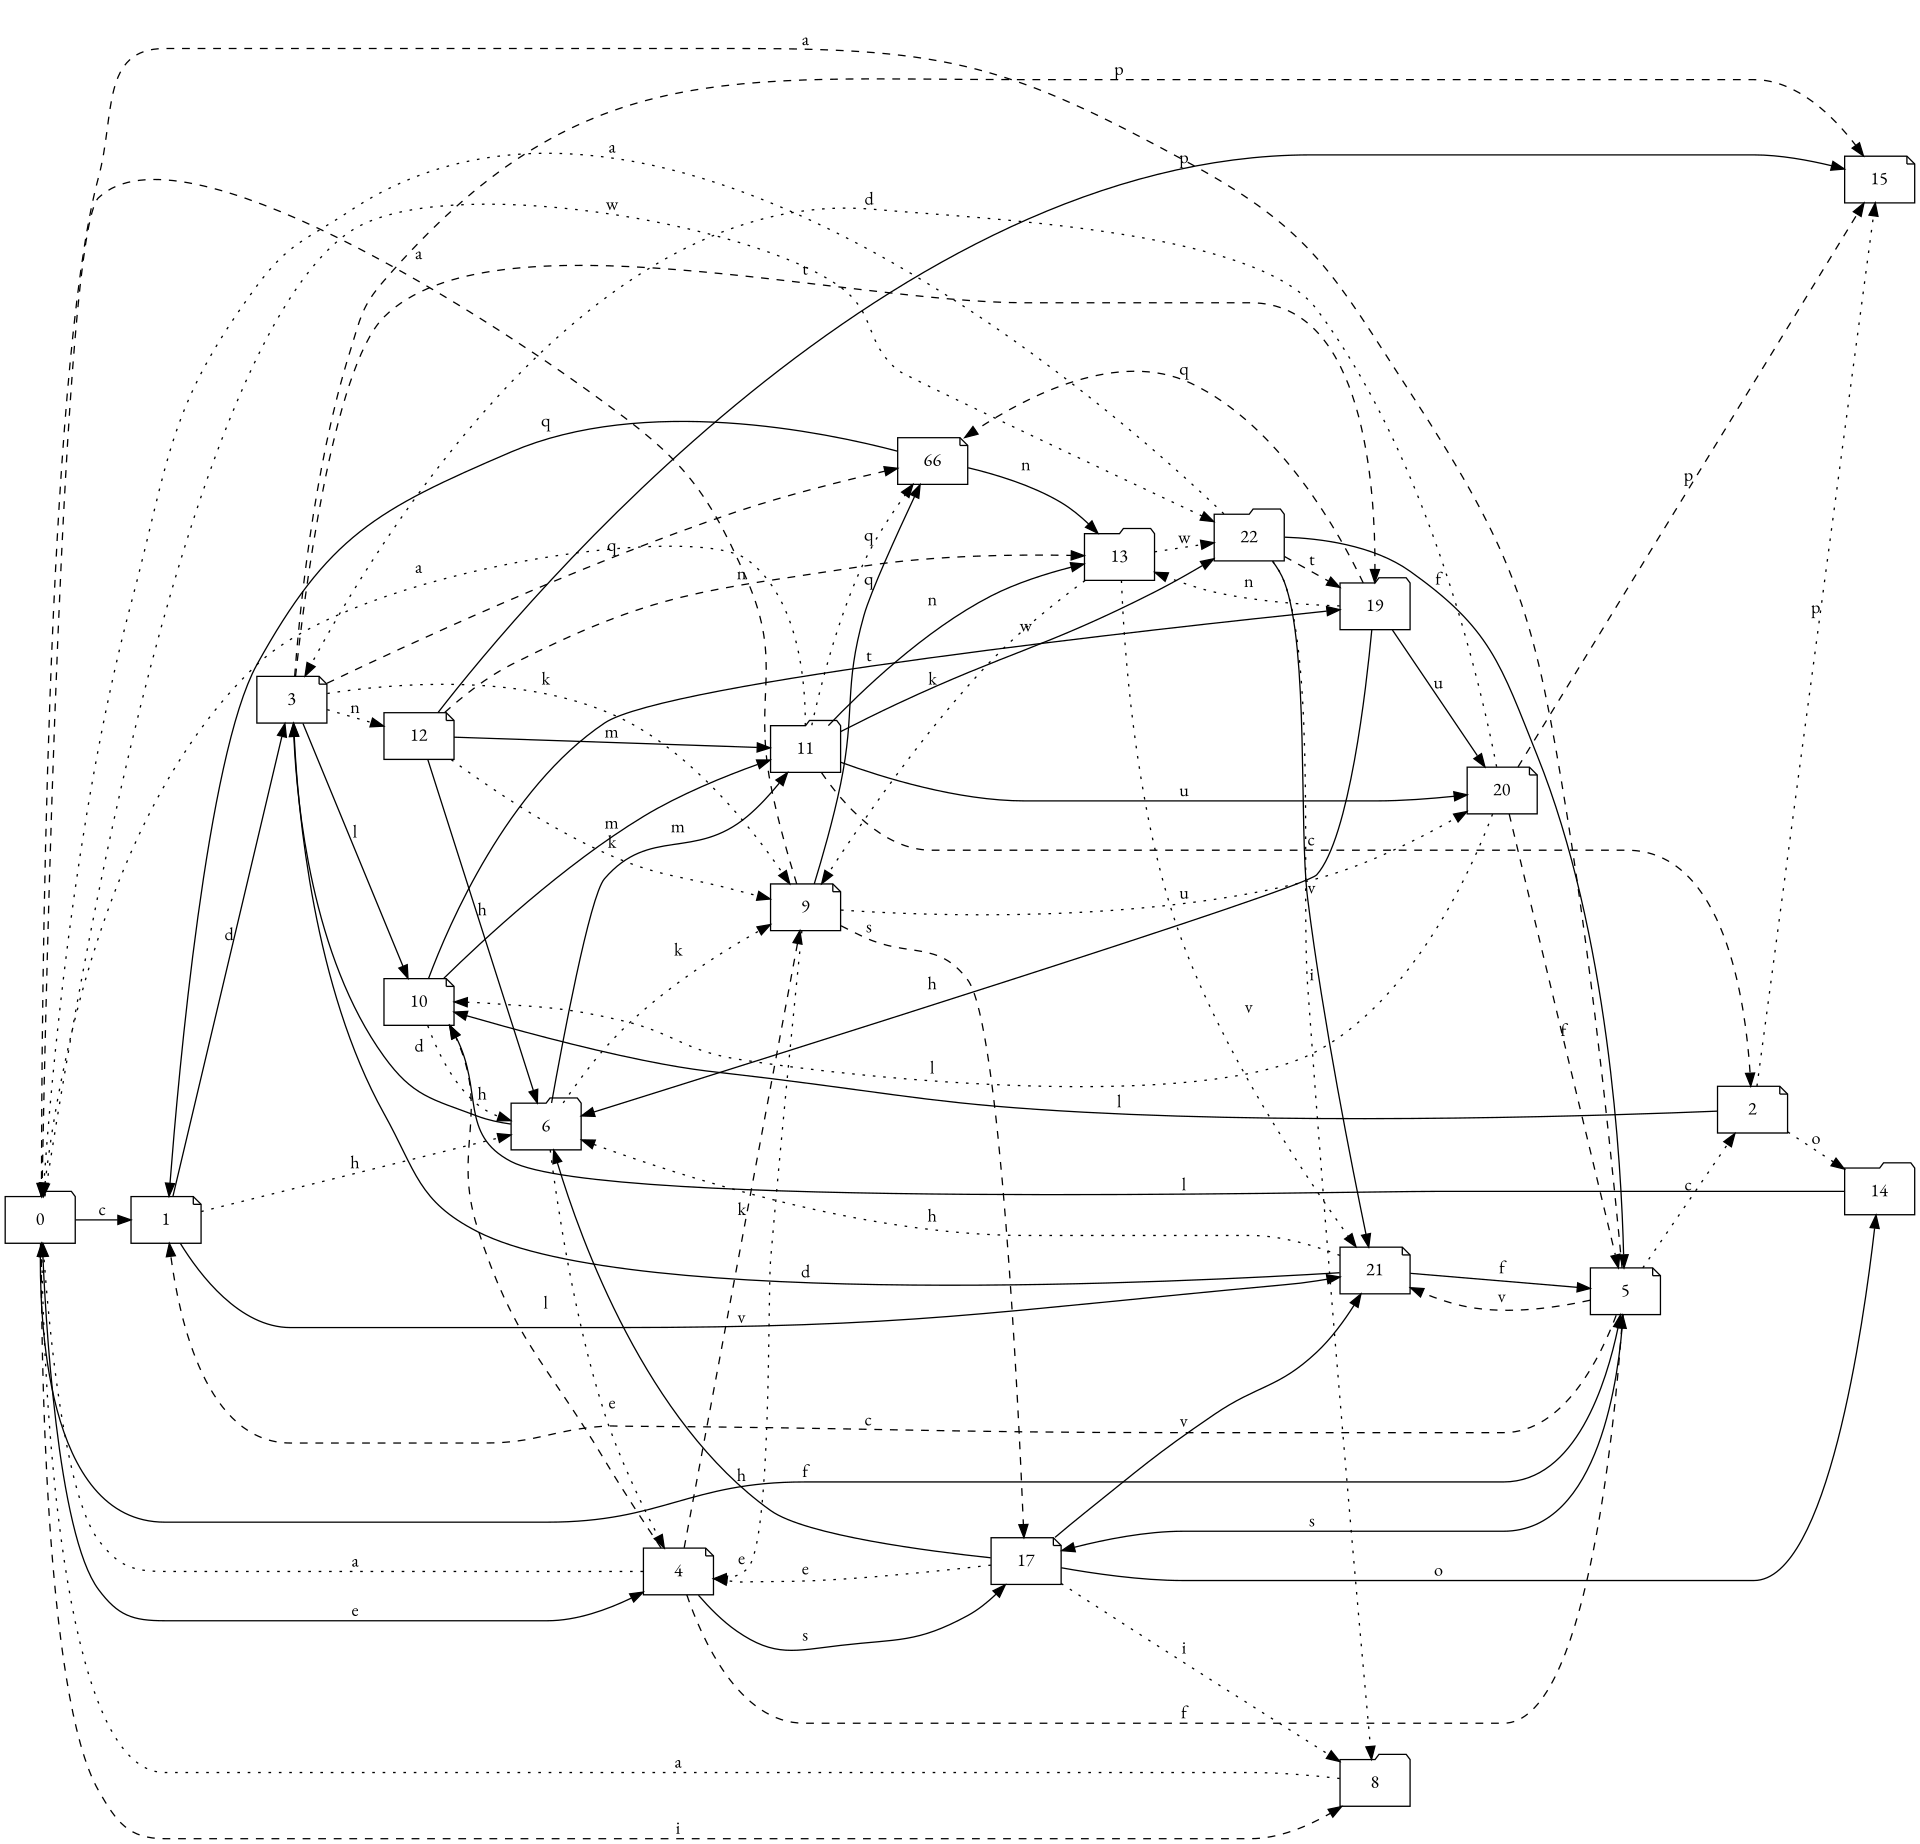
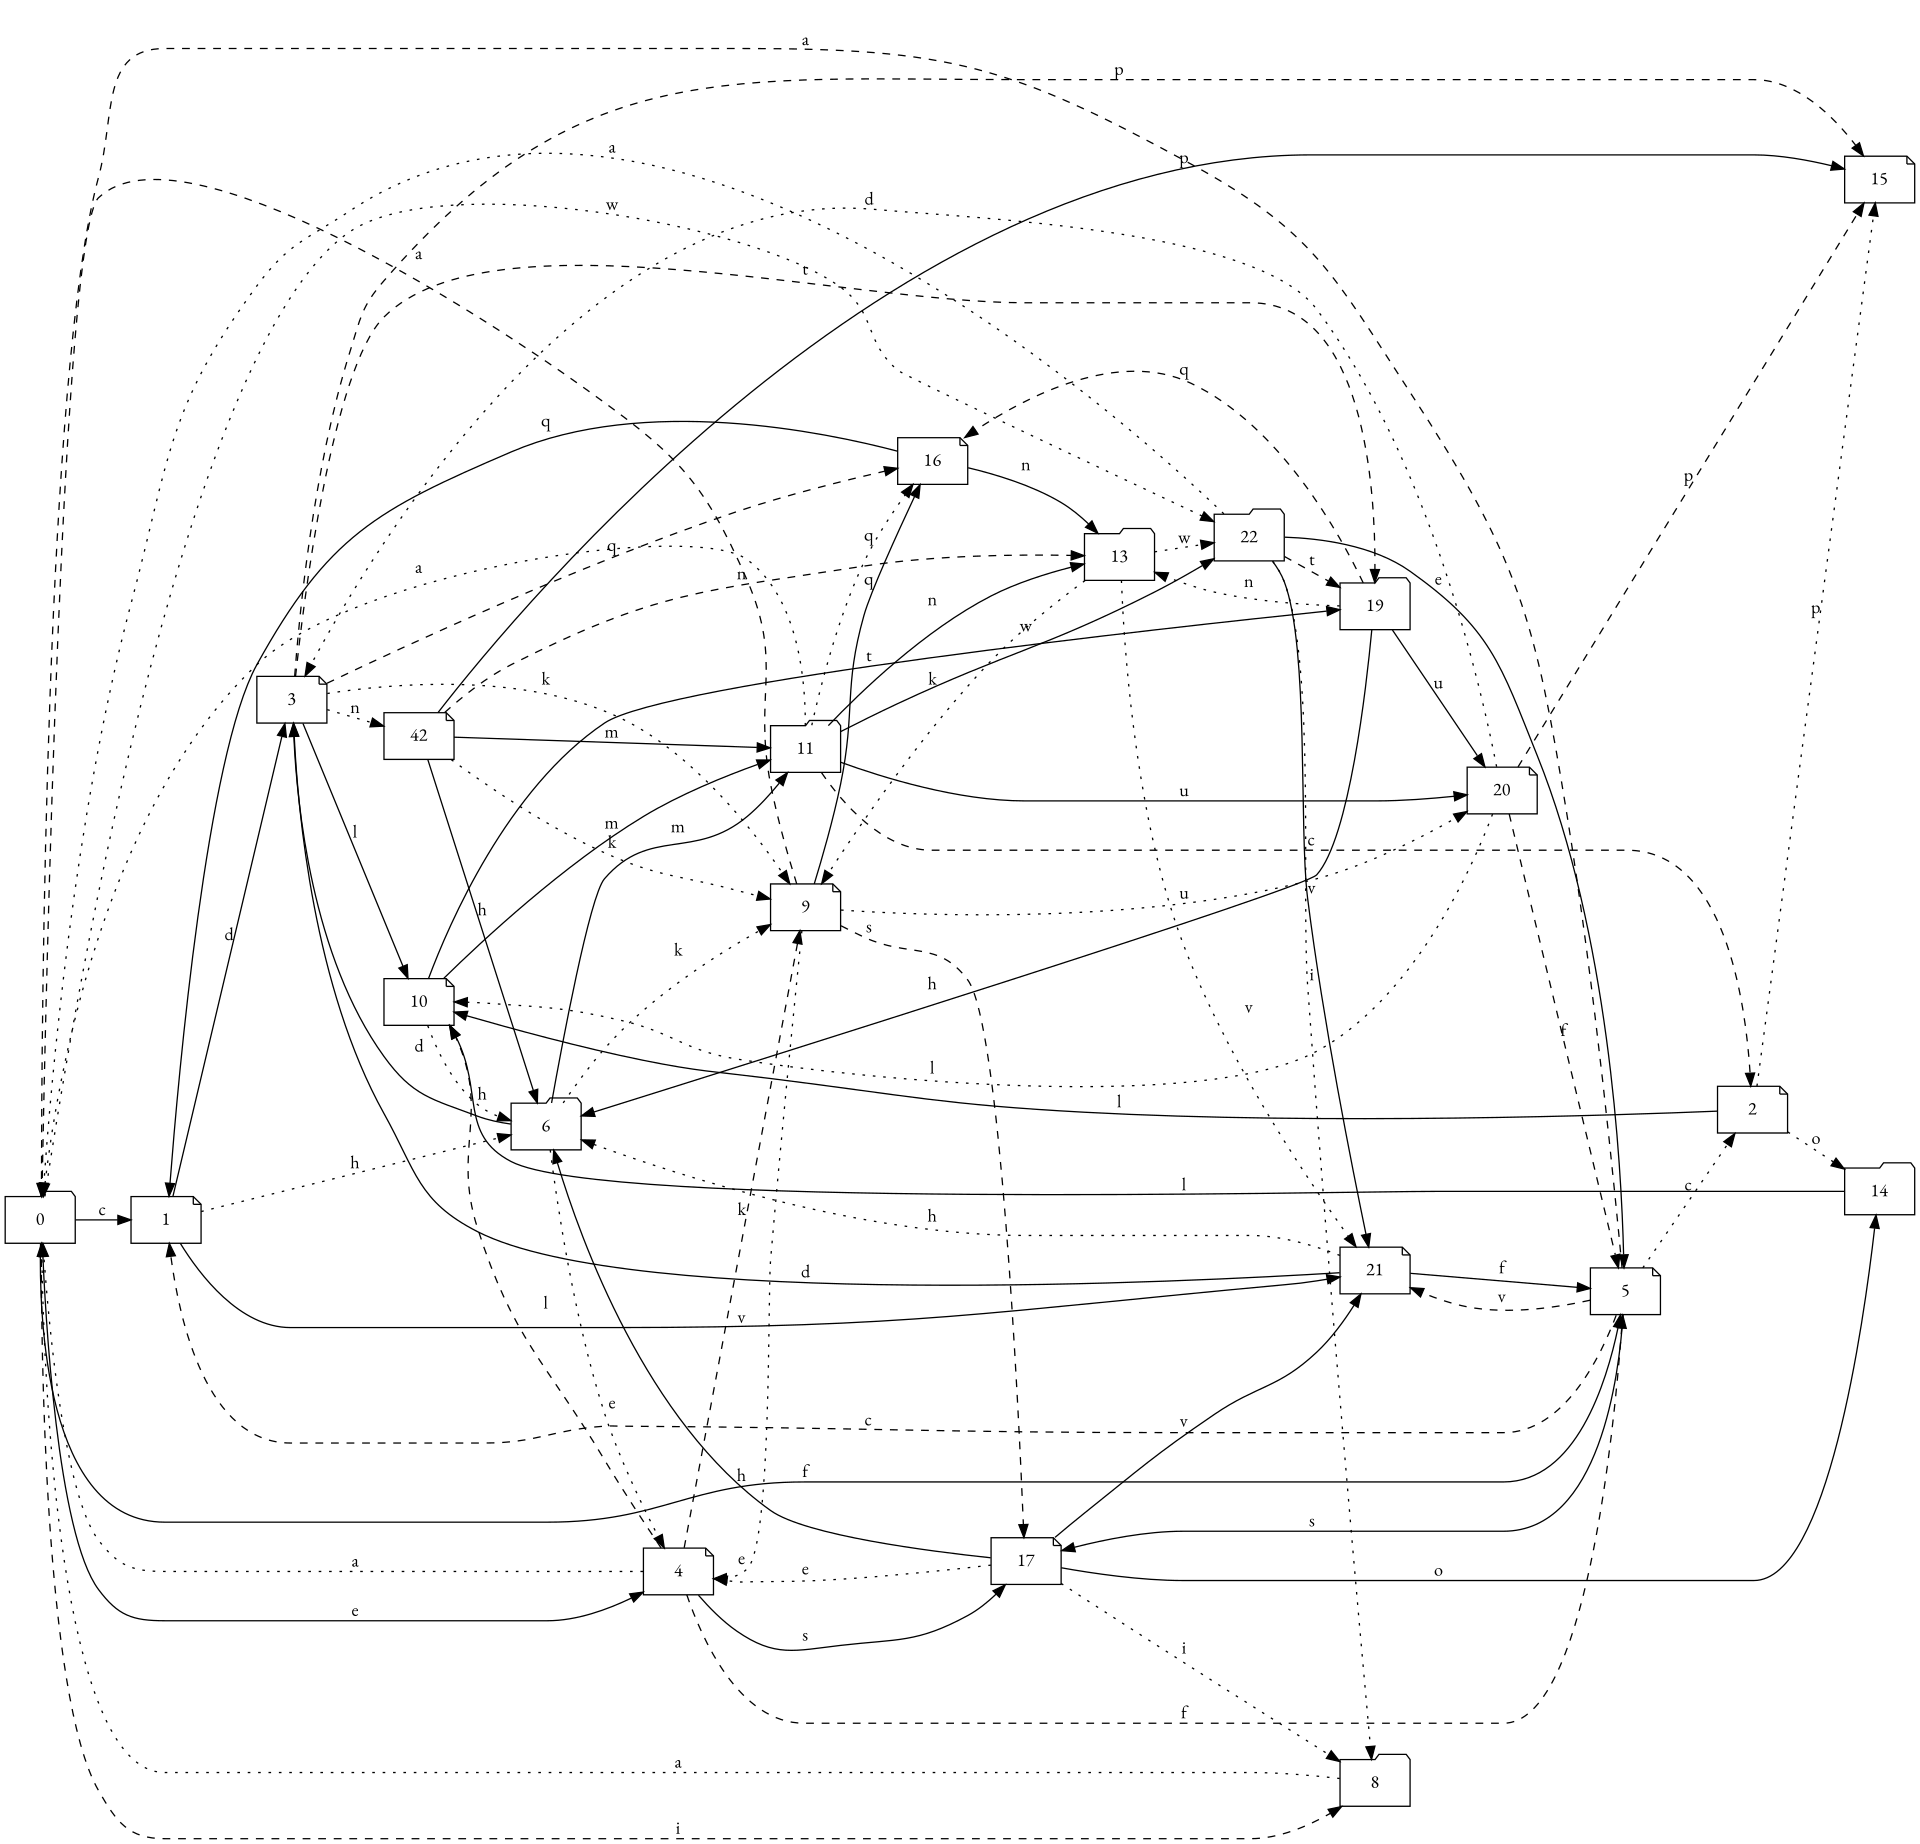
node "66": label "66" -> "16"
edge "22" -> "5": label "f" -> "e"
node "12": label "12" -> "42"
